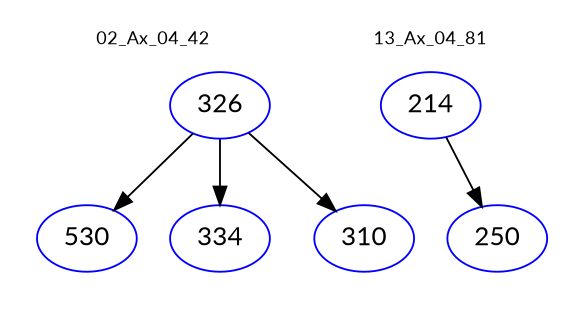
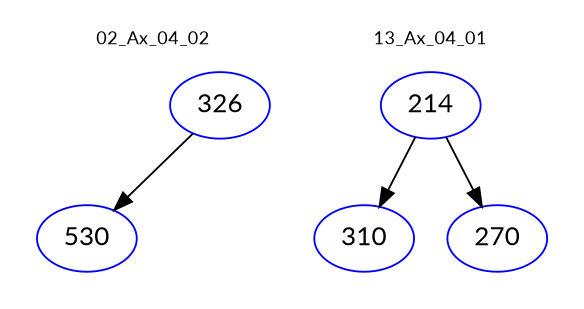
cluster "02_Ax_04_42": label "02_Ax_04_42" -> "02_Ax_04_02"
cluster "13_Ax_04_81": label "13_Ax_04_81" -> "13_Ax_04_01"
edge "326" -> "310": now "214" -> "310"
node "334": removed
node "250": label "250" -> "270"
